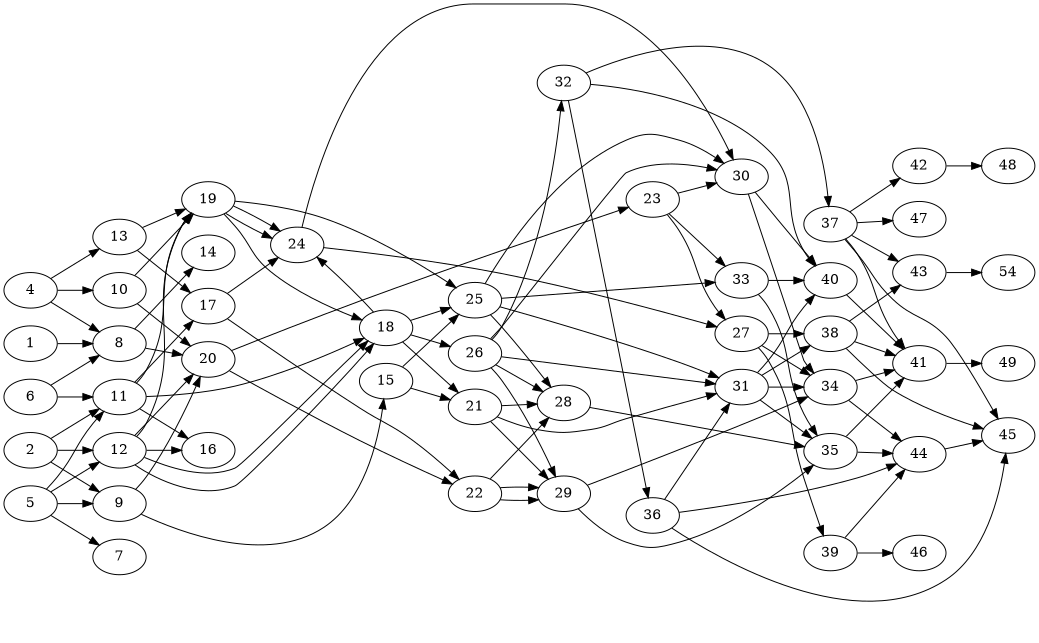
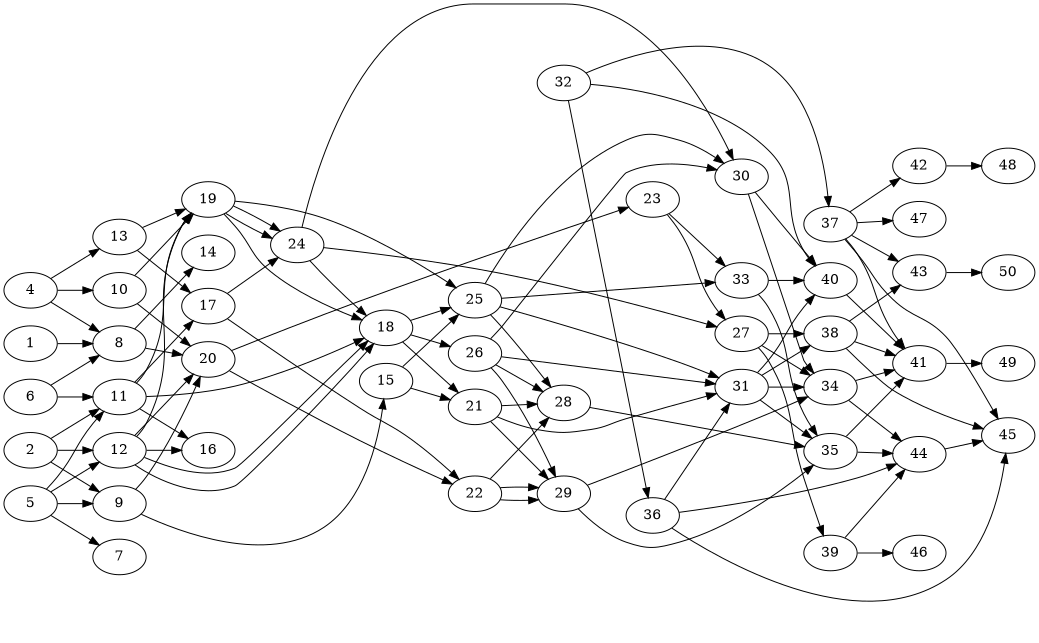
edge "23" -> "30": removed
edge "26" -> "32": removed
node "54": label "54" -> "50"
edge "18" -> "24": reversed
